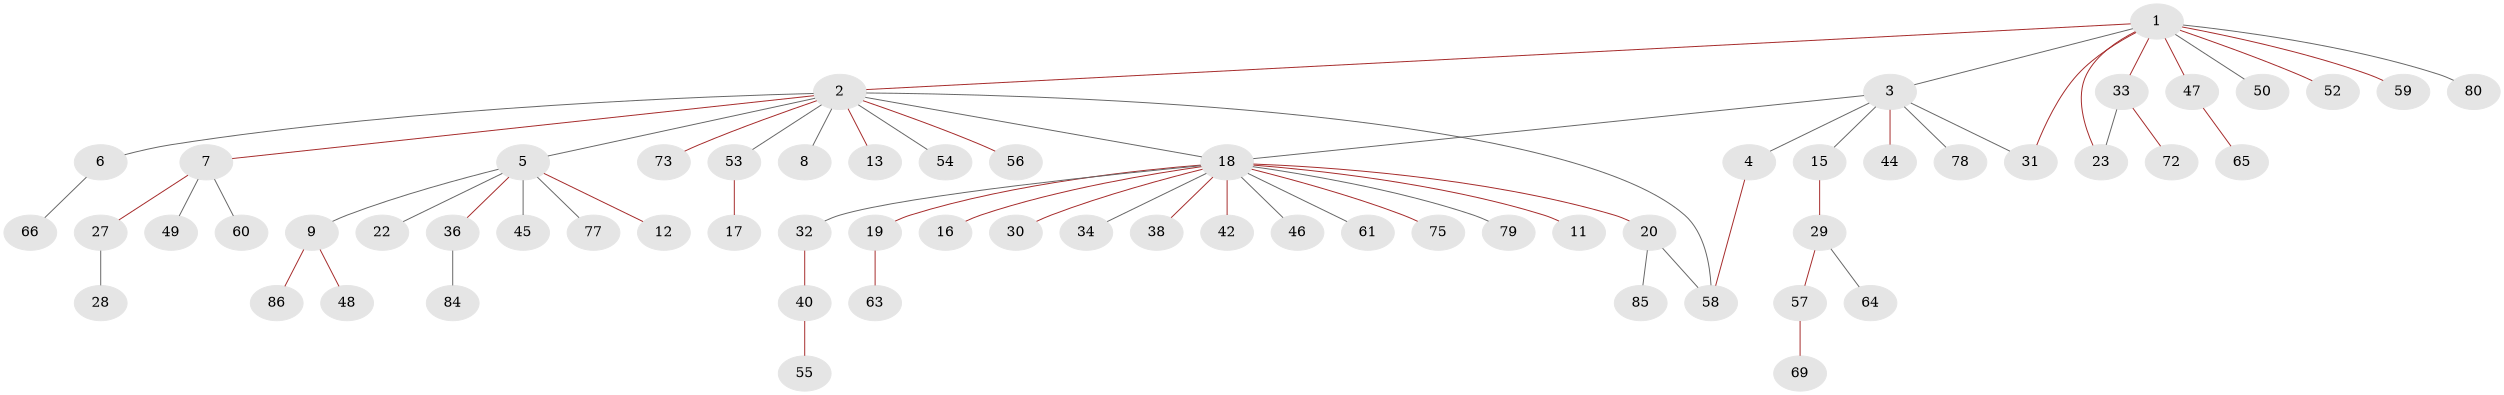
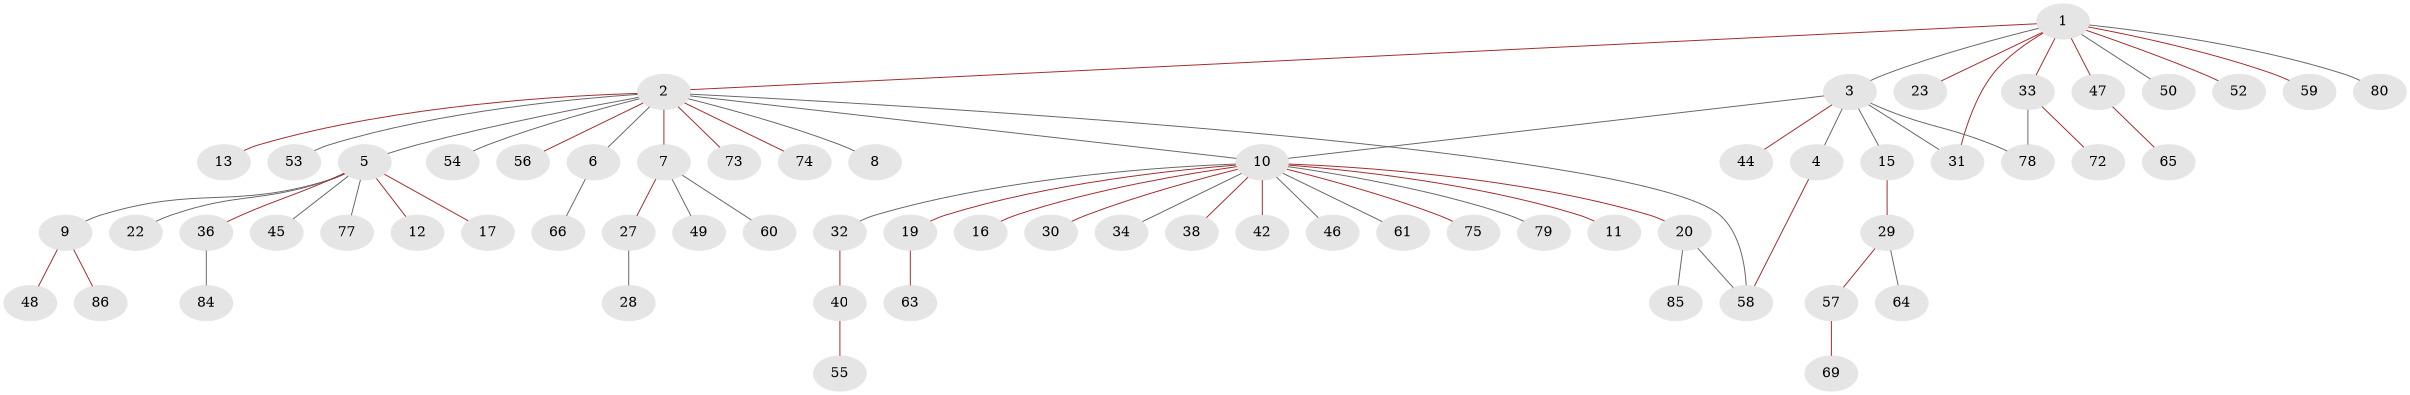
edge "33" -- "23": now "33" -- "78"
node "74": added
node "18": label "18" -> "10"
edge "53" -- "17": now "5" -- "17"
